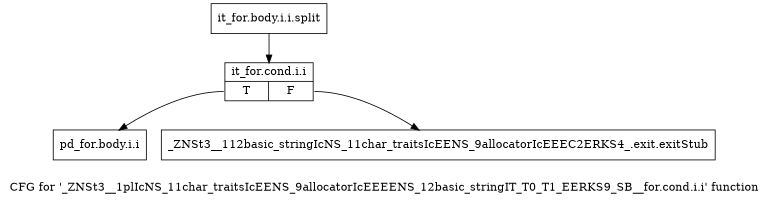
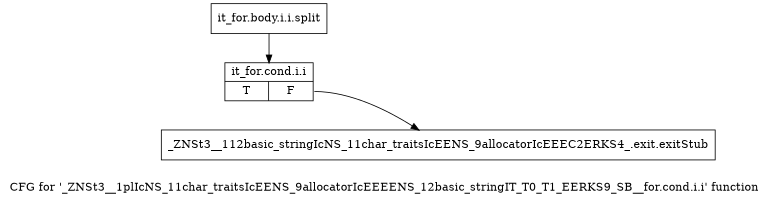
node "pd_for.body.i.i": removed
